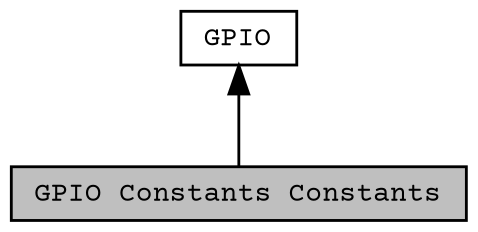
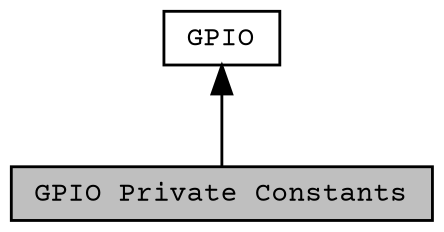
node "GPIO Constants Constants": label "GPIO Constants Constants" -> "GPIO Private Constants"
